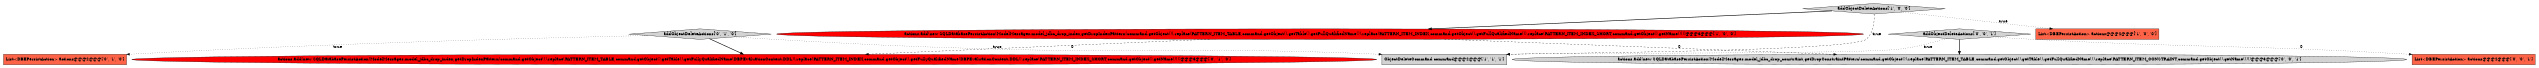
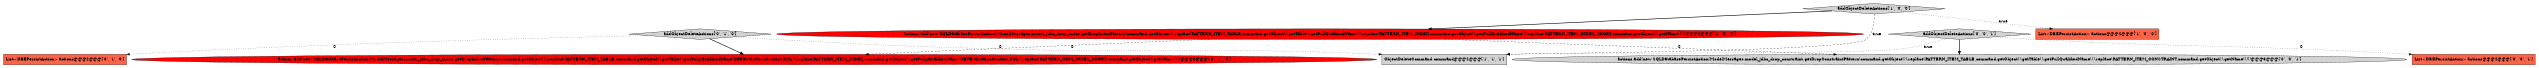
edge "addObjectDeleteActions['0', '1', '0']" -> "List<DBEPersistAction> actions@@@2@@@['0', '1', '0']": label "true" -> "0"
edge "addObjectDeleteActions['0', '1', '0']" -> "ObjectDeleteCommand command@@@2@@@['1', '1', '1']": label "true" -> "0"
